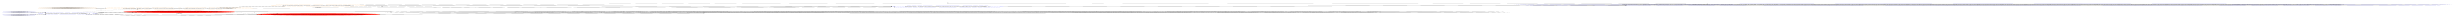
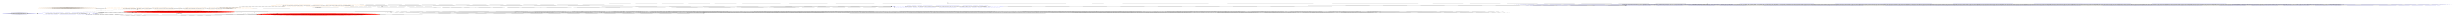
node "test_makeCursors_factToCountryLeft['0', '1', '0']": removed
